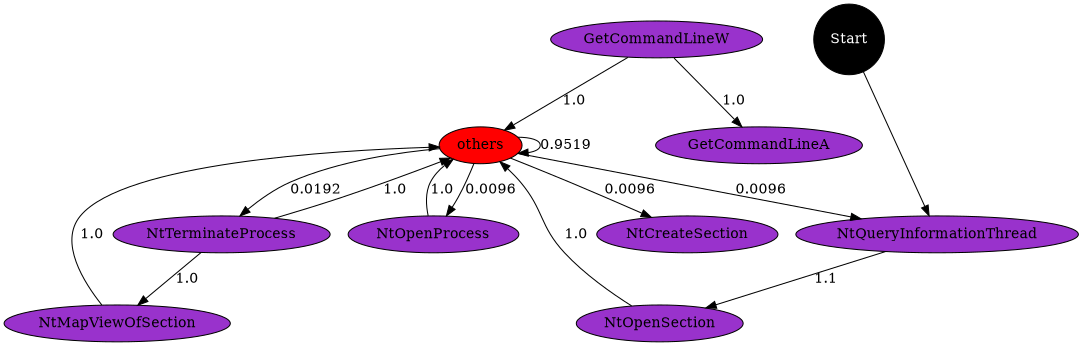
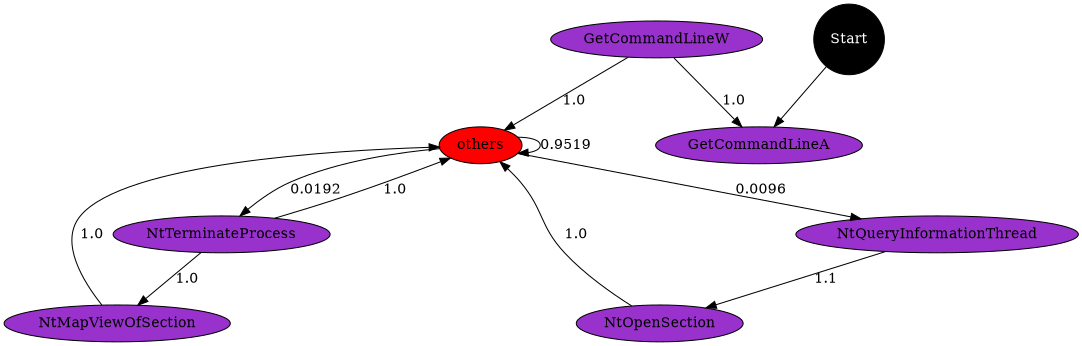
edge "Start" -> "NtQueryInformationThread": now "Start" -> "GetCommandLineA"
node "NtOpenProcess": removed
node "NtCreateSection": removed
